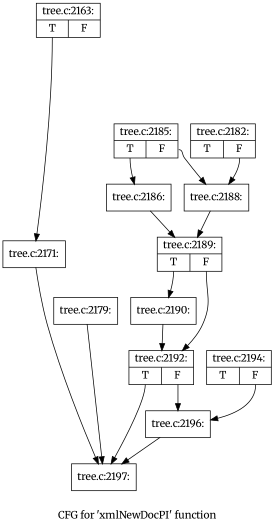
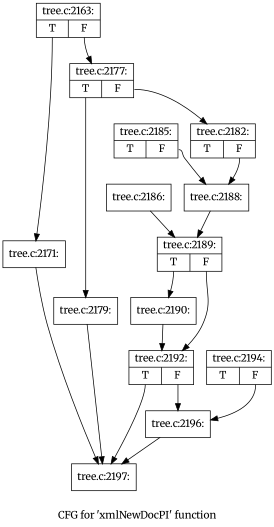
node "tree.c:2177:": added
edge "tree.c:2185:" -> "tree.c:2186:": removed
